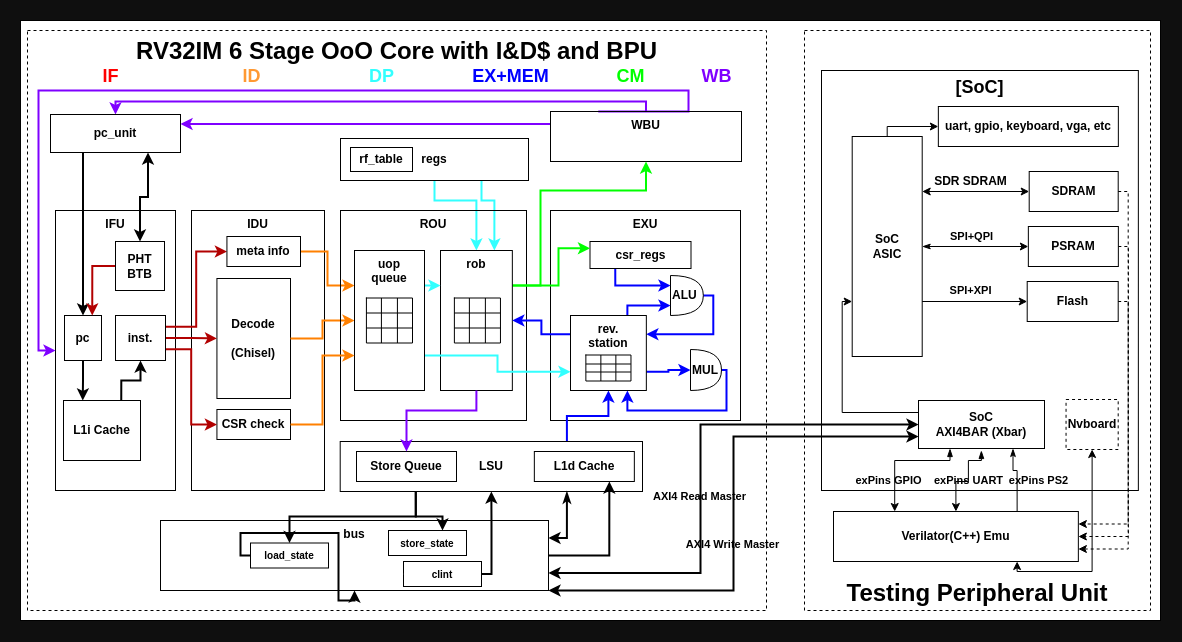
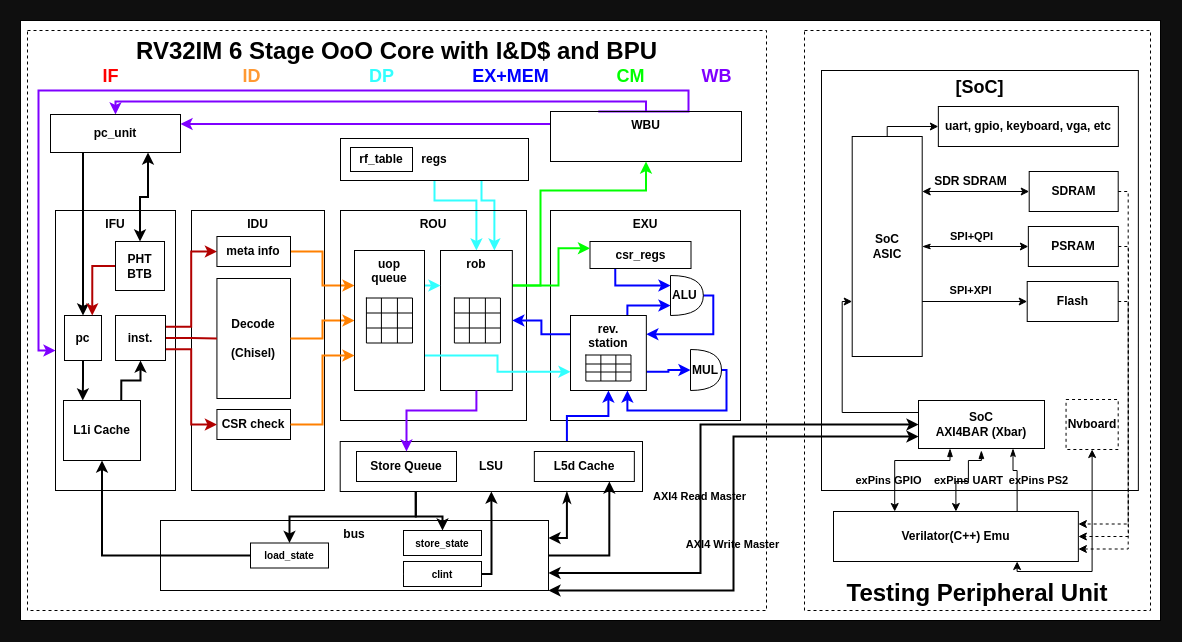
node "meta info": moved (264, 252) -> (254, 252)
edge "inst." -> "Decode (Chisel)": arrowhead classic -> none
node "L1d Cache": label "L1d Cache" -> "L5d Cache"
edge "load_state" -> "bus": now "load_state" -> "L1i Cache"
node "store_state": moved (428, 543) -> (443, 543)
